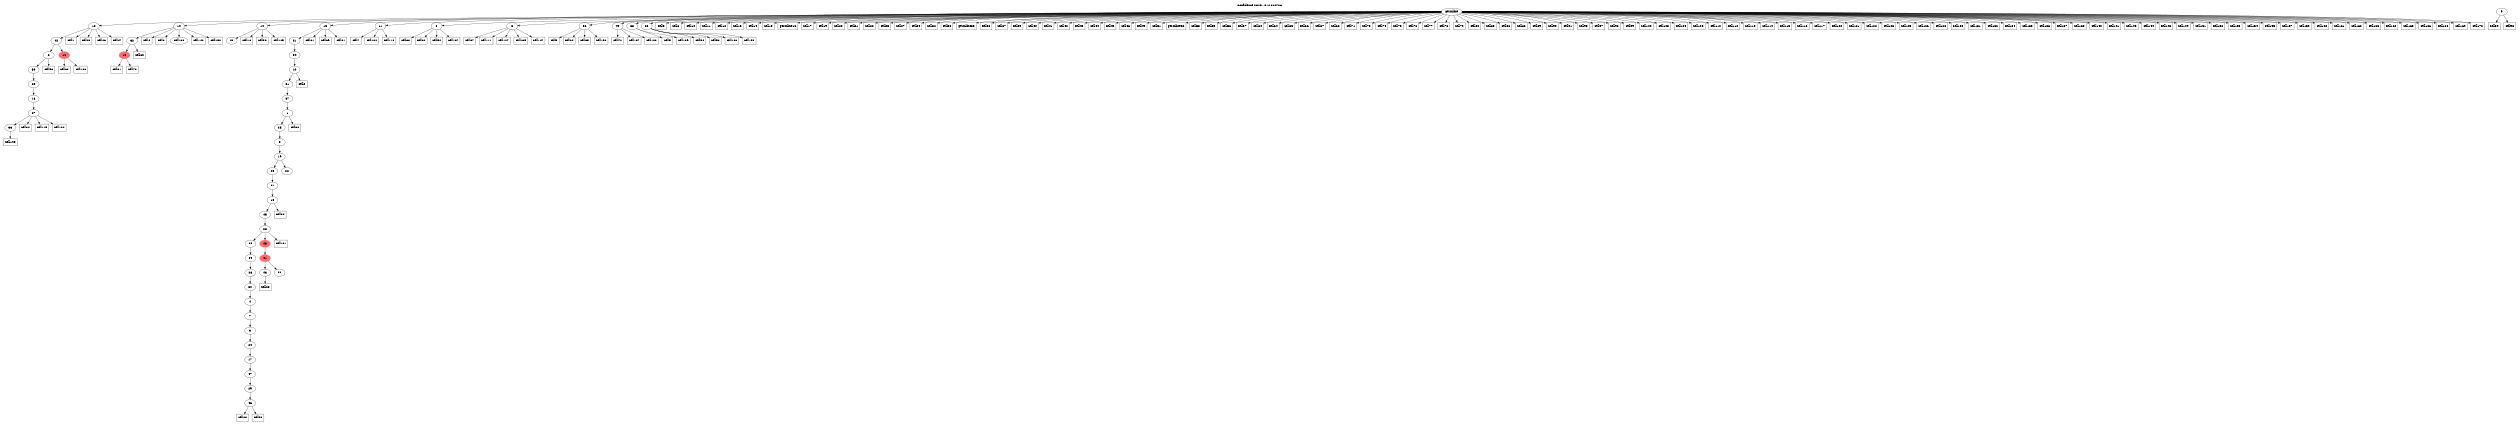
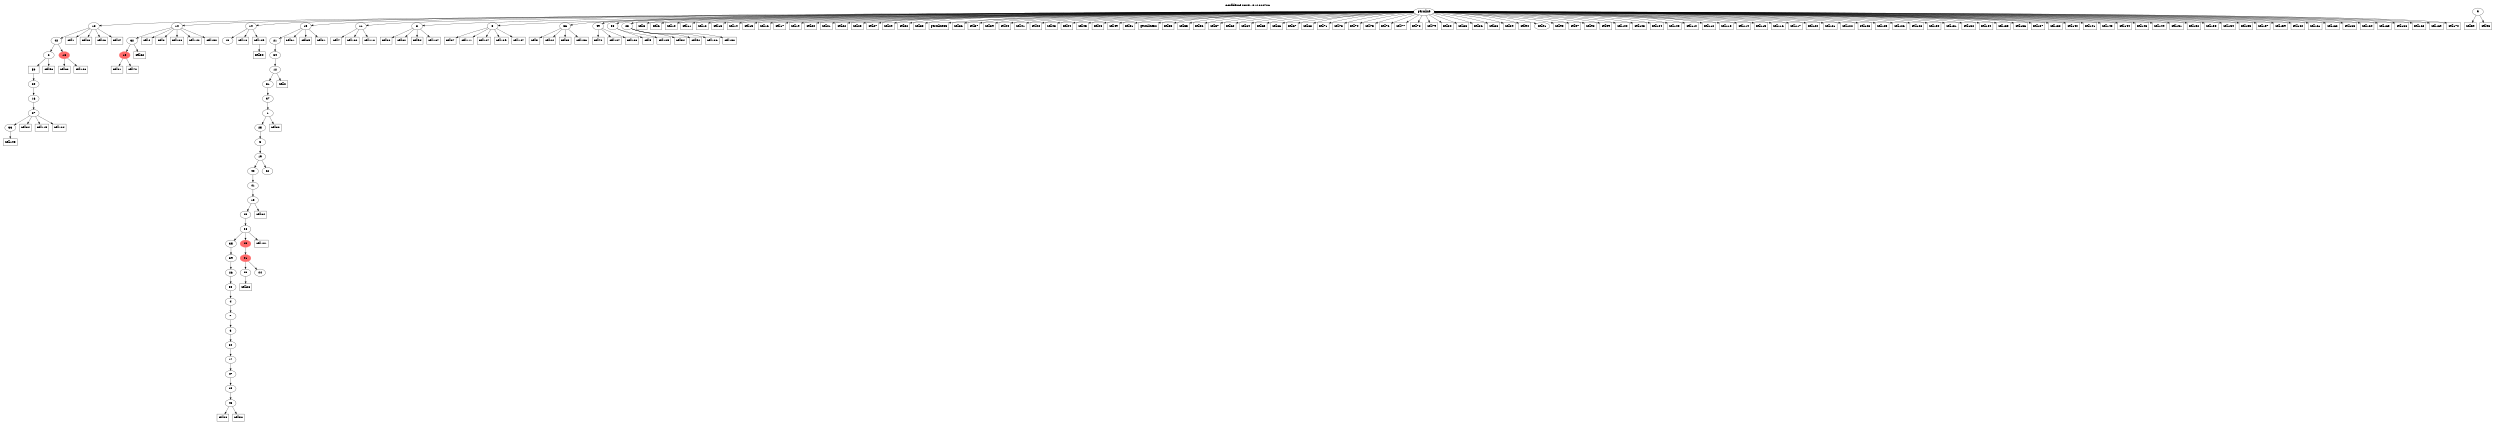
node "germline16": label "germline16" -> "cell16"
node "cell91": shape box -> ellipse
edge "14" -> "cell50": now "cell129" -> "cell50"
node "cell133": shape ellipse -> box
node "50": shape ellipse -> box
